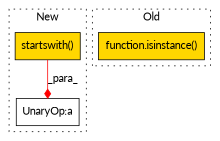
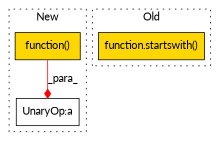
node "startswith()": label "startswith()" -> "function()"
node "function.isinstance()": label "function.isinstance()" -> "function.startswith()"
